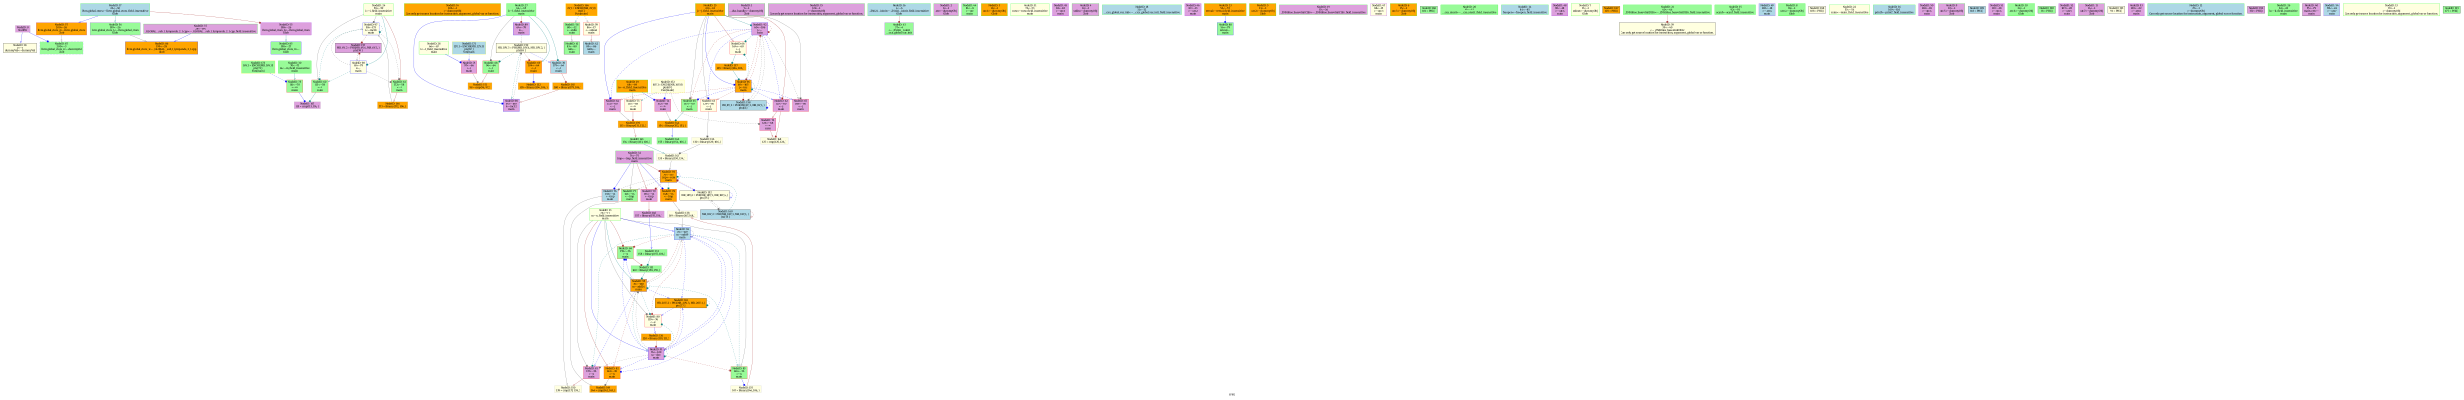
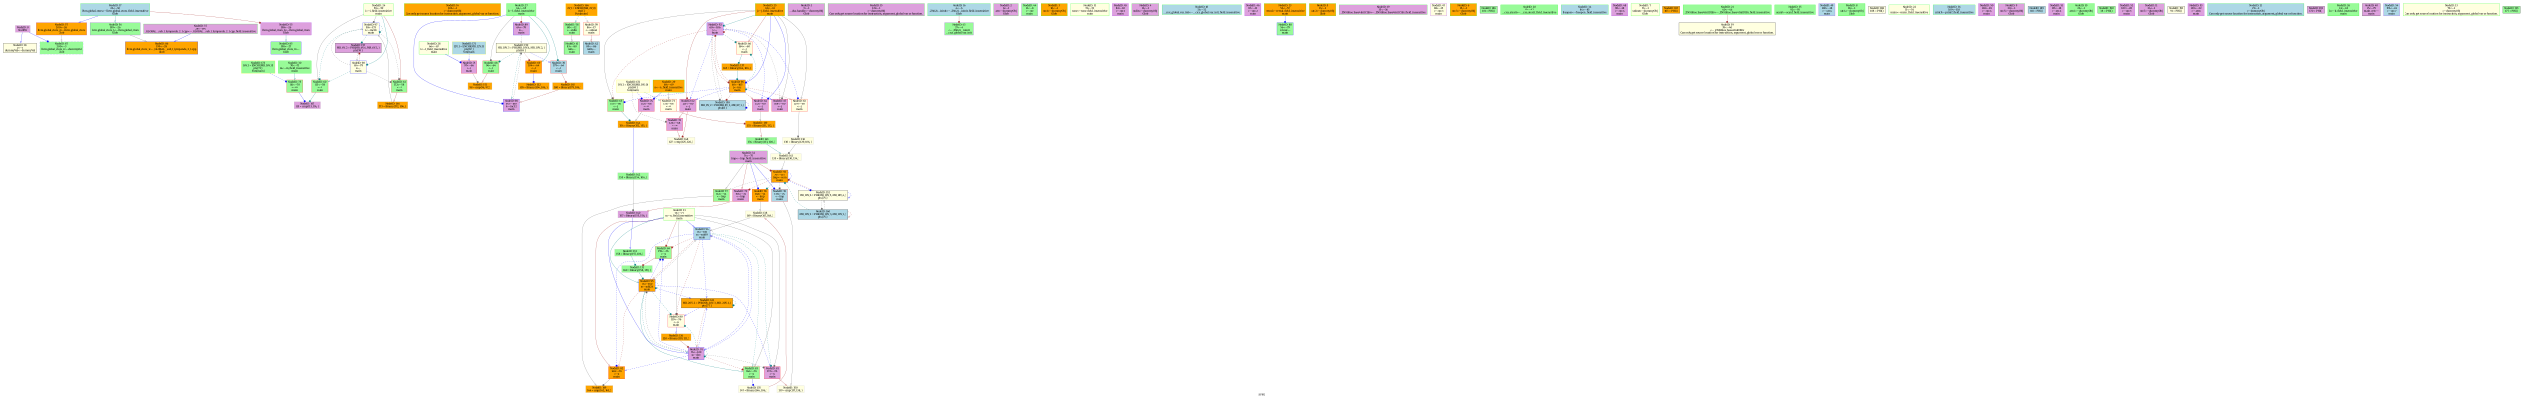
edge "NodeID: 97" -> "NodeID: 157": color brown -> teal
edge "NodeID: 142" -> "NodeID: 140": added
edge "NodeID: 95" -> "NodeID: 83": style dashed -> solid
